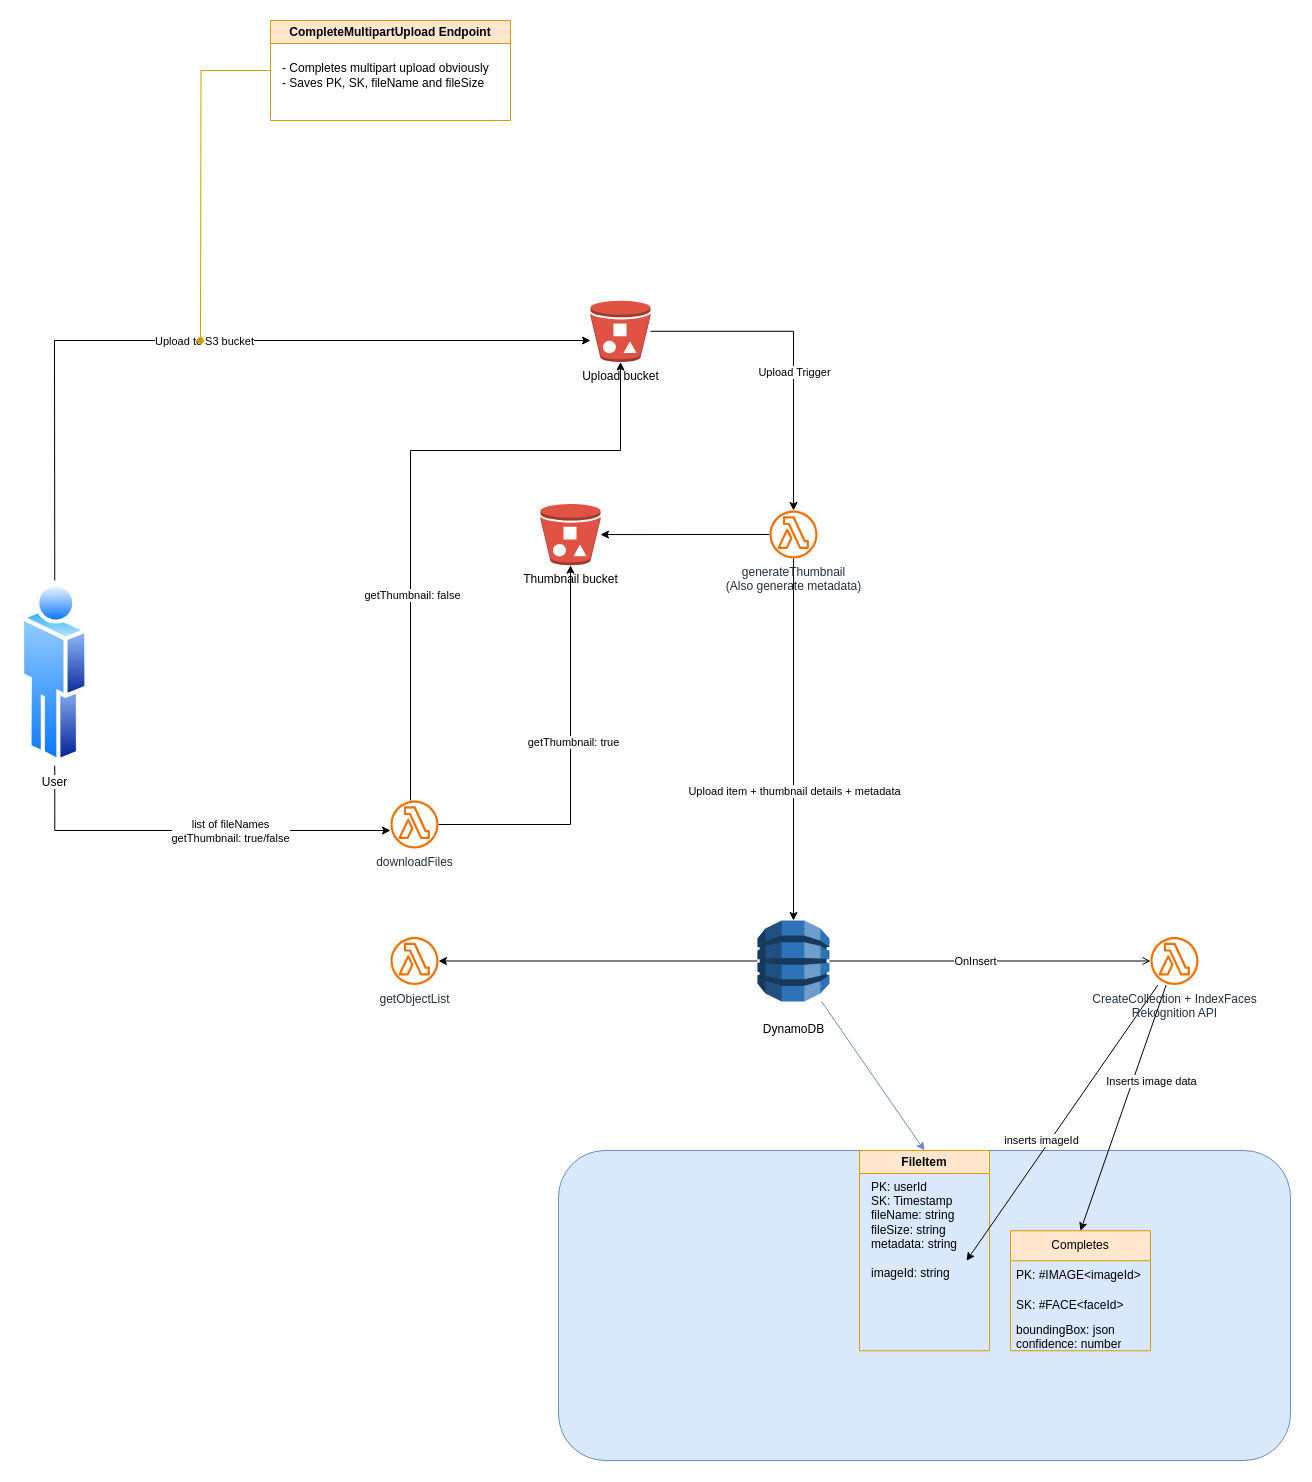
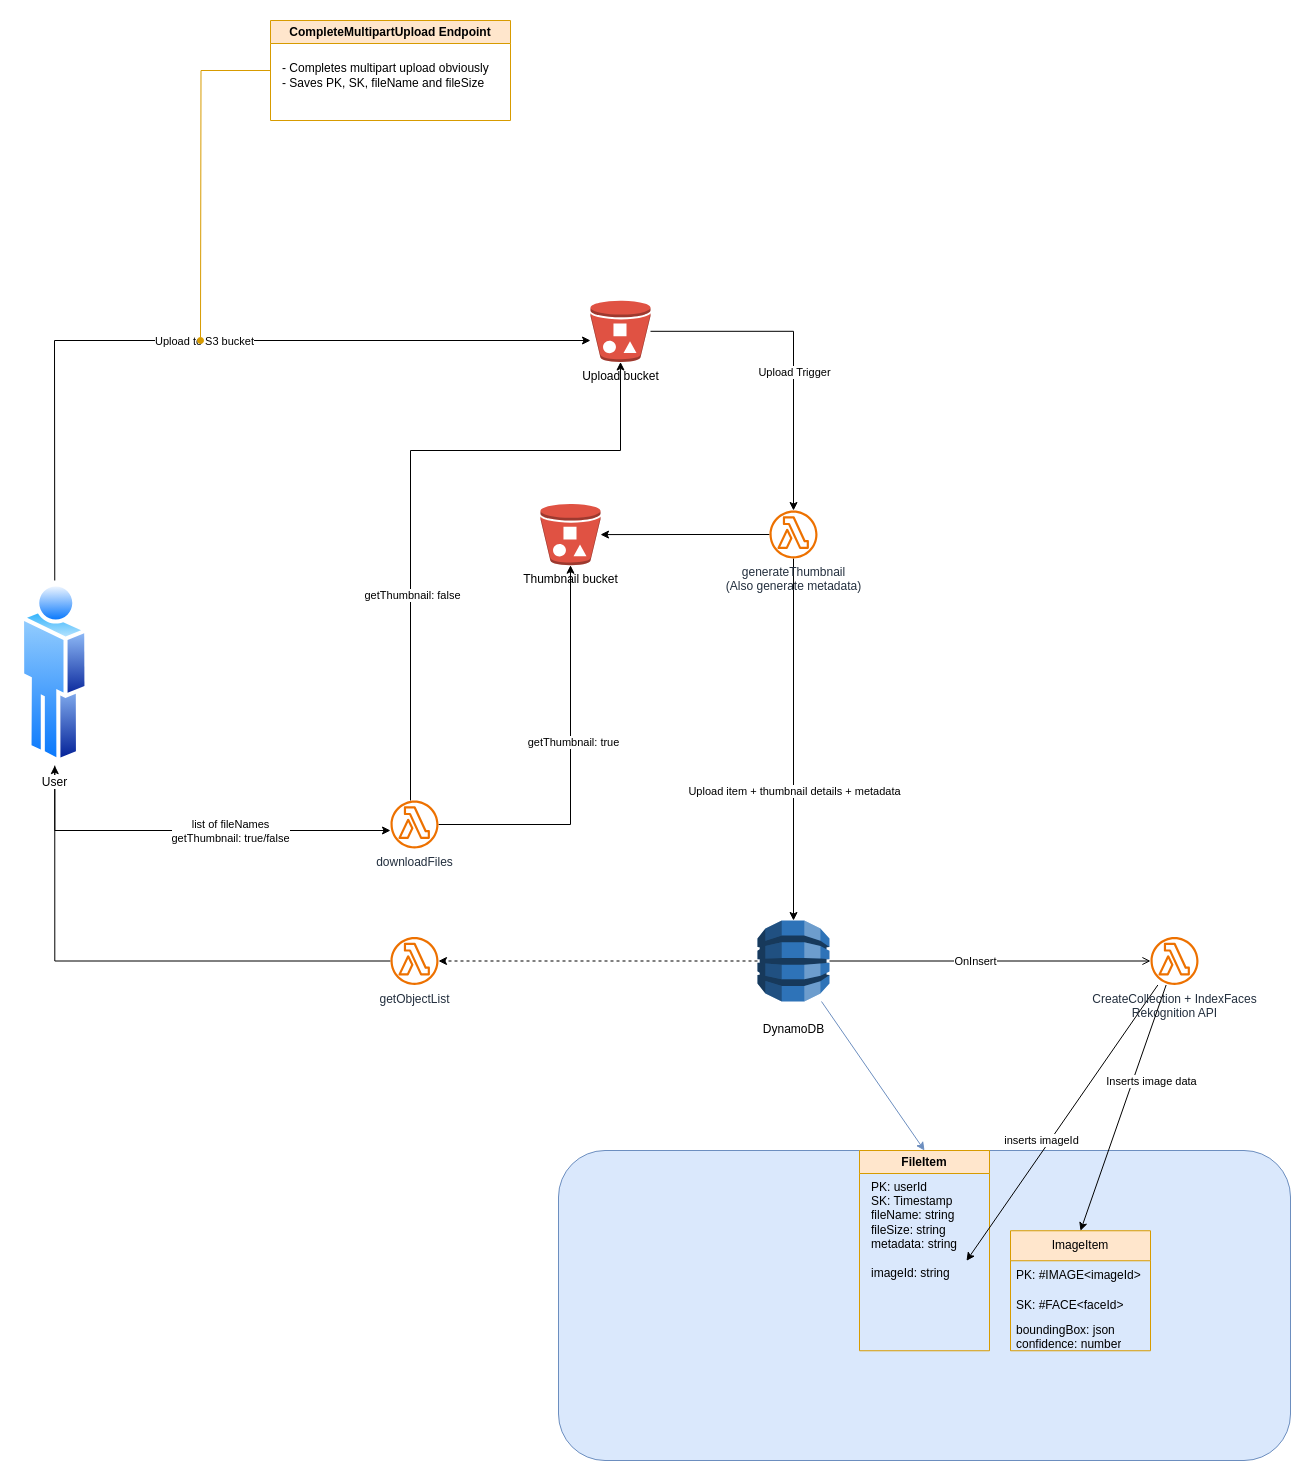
edge "getObjectList" -> "User": added
edge "DynamoDB" -> "getObjectList": style solid -> dashed
node "Completes": label "Completes" -> "ImageItem"
